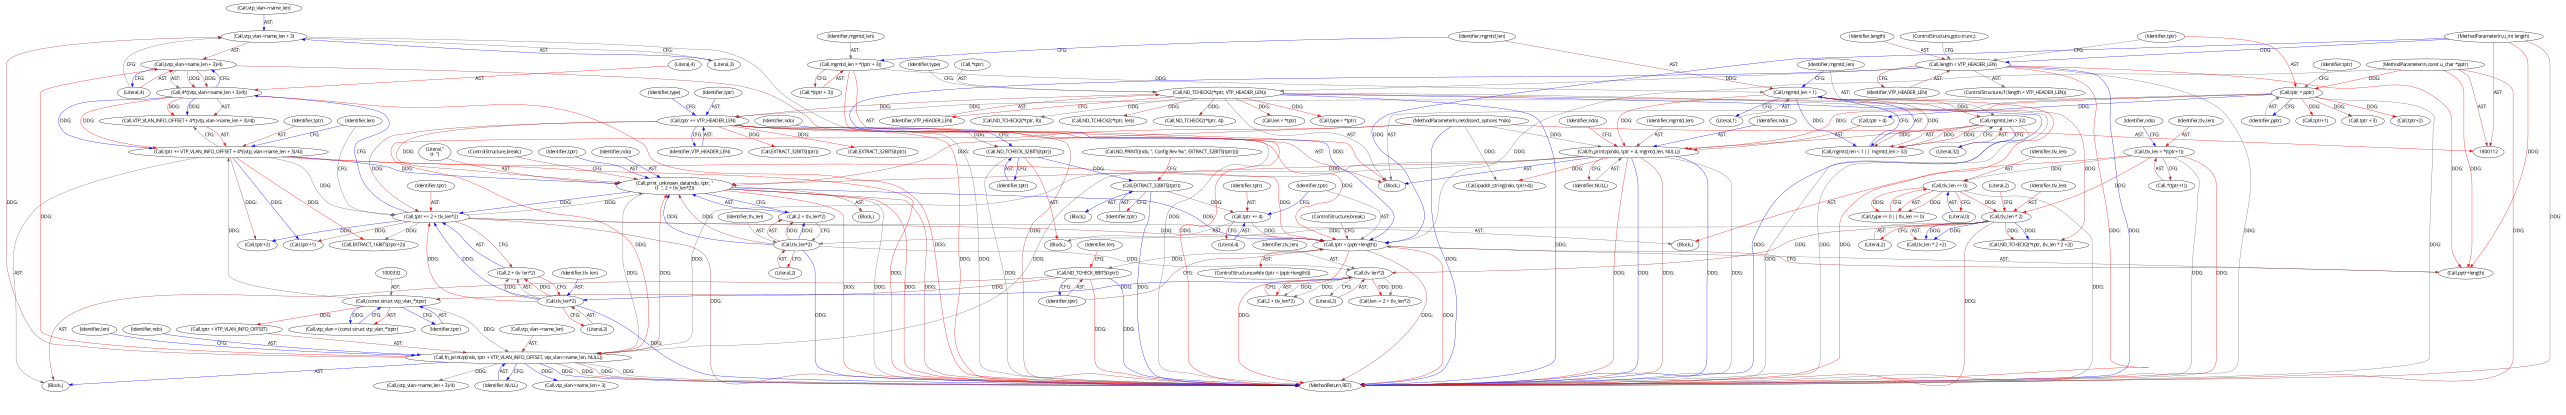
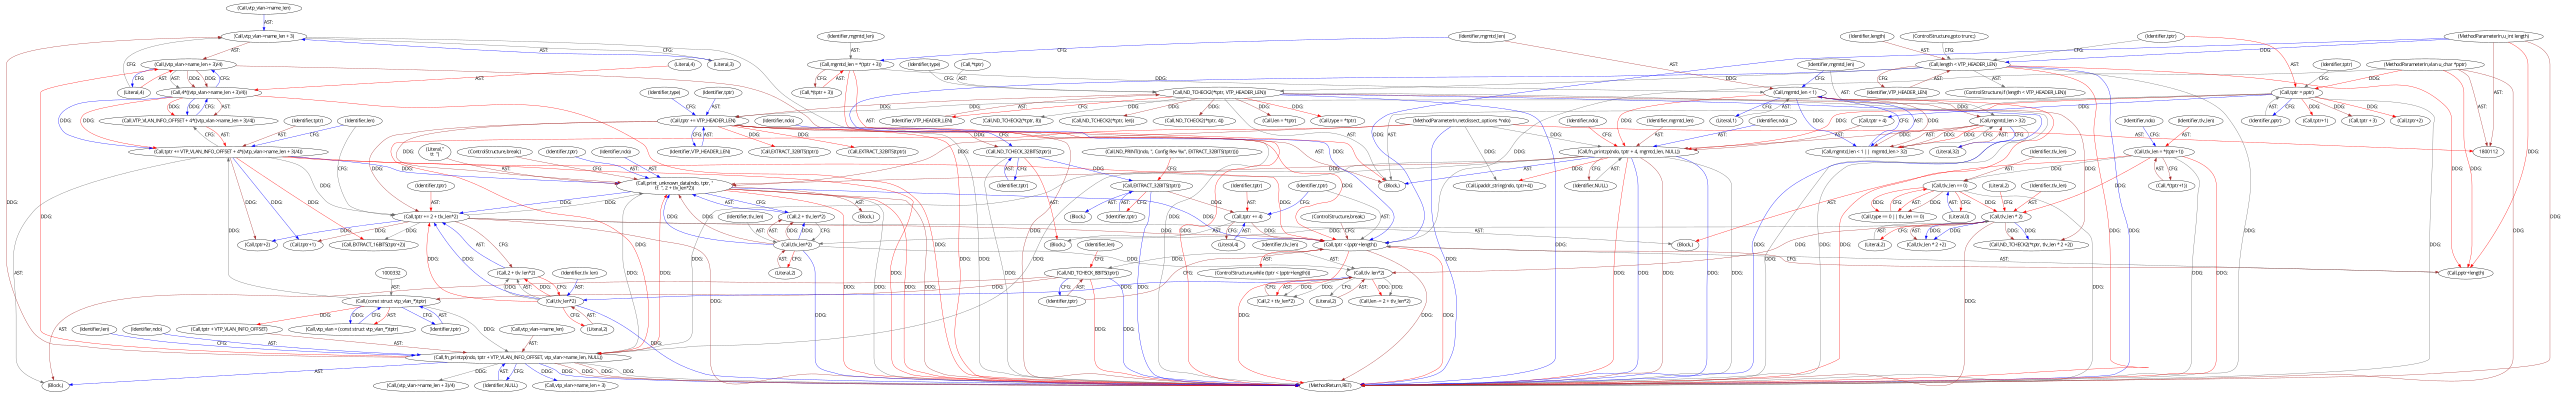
node "(MethodParameterIn,const u_char *pptr)": label "(MethodParameterIn,const u_char *pptr)" -> "(MethodParameterIn,vlan u_char *pptr)"
edge "(Call,tptr += 2 + tlv_len*2)" -> "(Call,4*((vtp_vlan->name_len + 3)/4))": now "(Call,VTP_VLAN_INFO_OFFSET + 4*((vtp_vlan->name_len + 3)/4))" -> "(Call,4*((vtp_vlan->name_len + 3)/4))"
